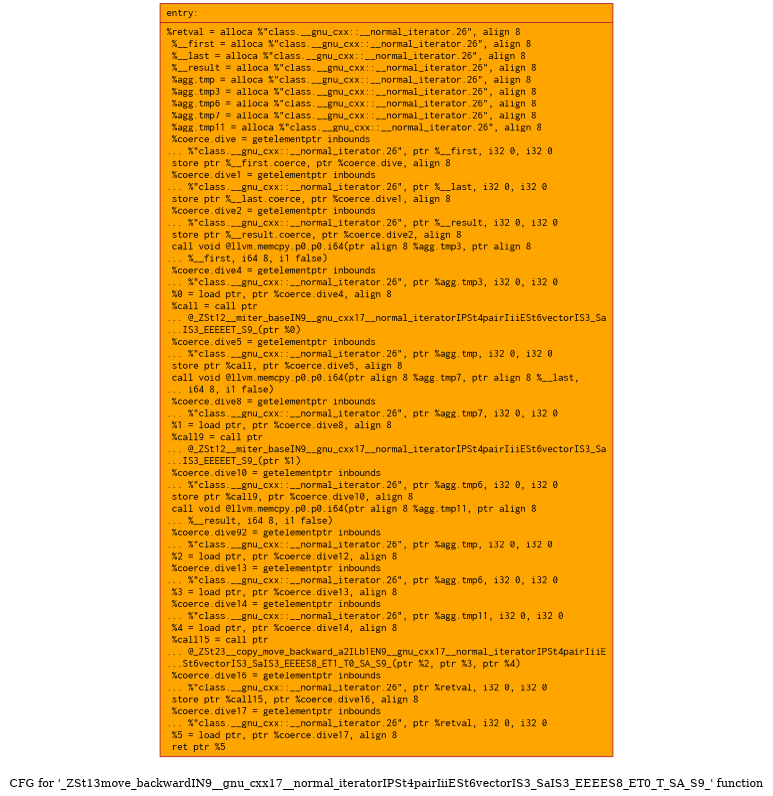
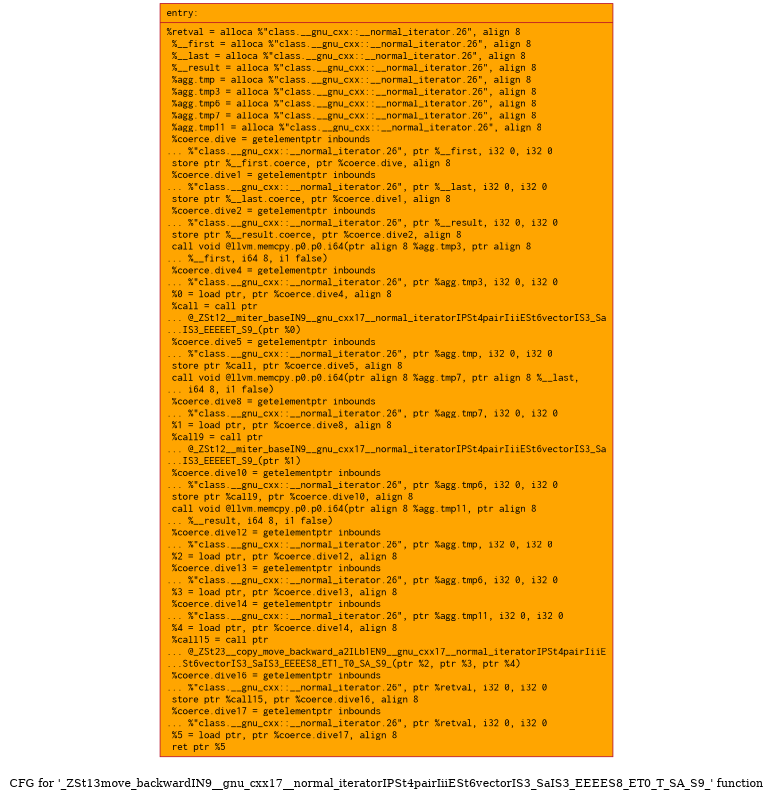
node "entry:": text "%coerce.dive92 = getelementptr inbounds" -> "%coerce.dive12 = getelementptr inbounds"
